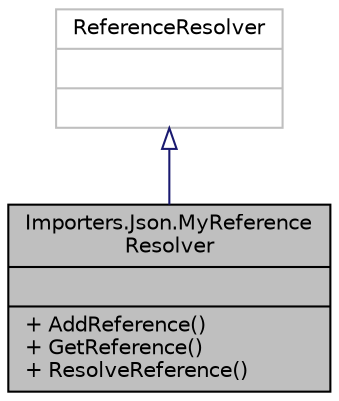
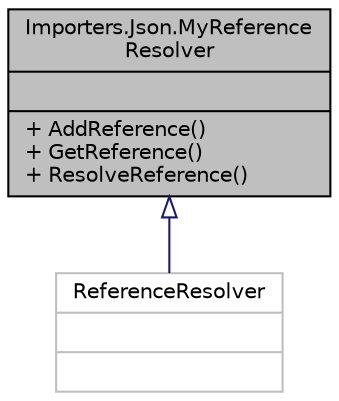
edge "Importers.Json.MyReference" -> "ReferenceResolver": reversed
